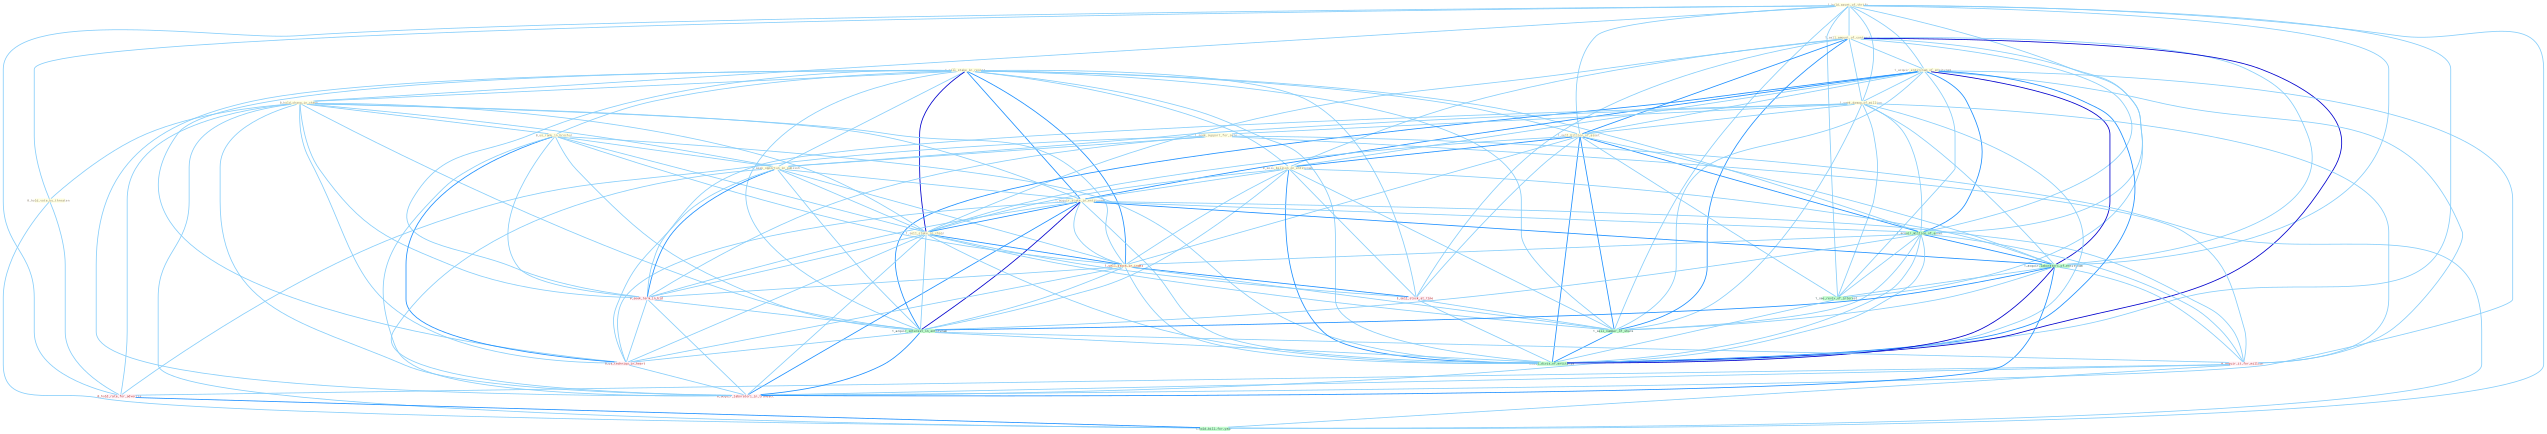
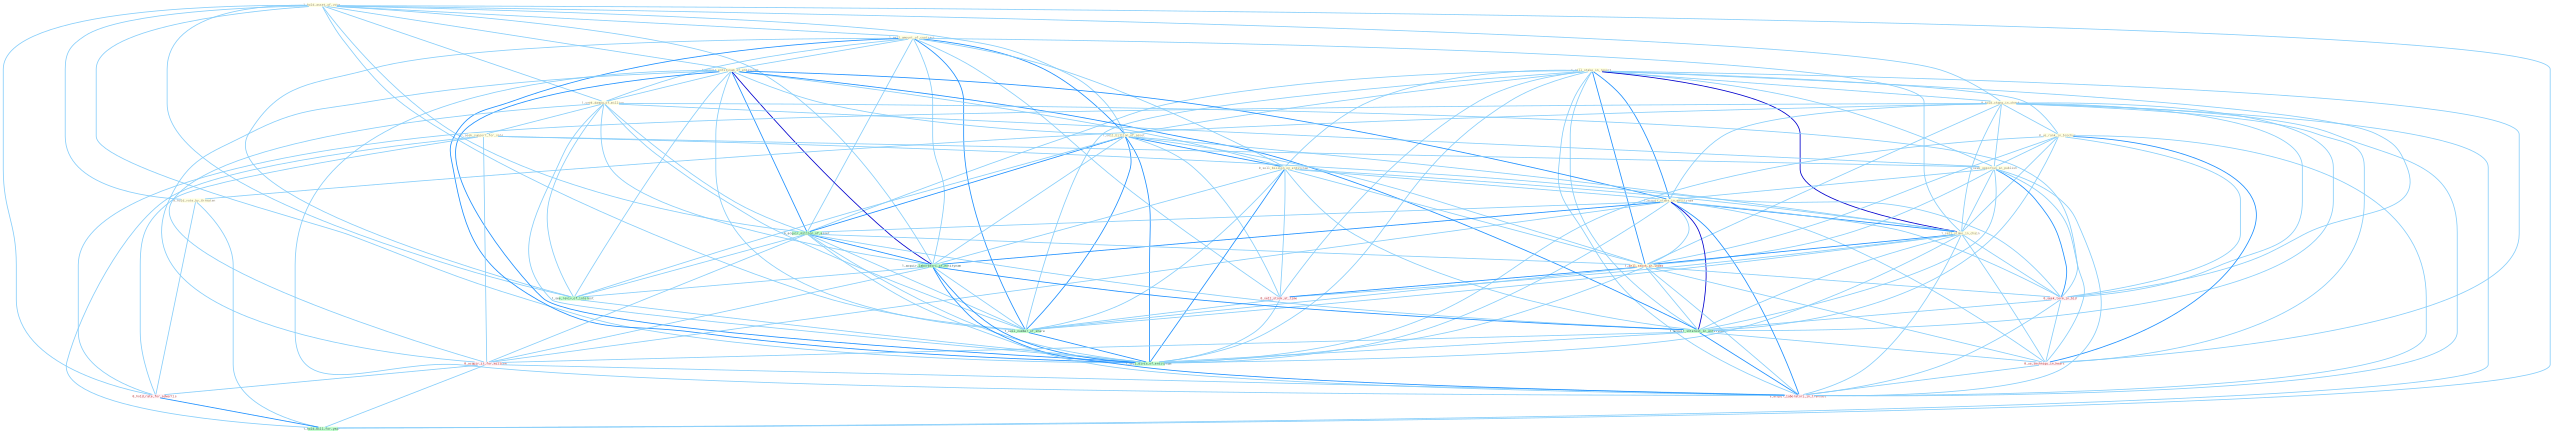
node "1_hold_asset_of_thrift": label "1_hold_asset_of_thrift" -> "1_hold_asset_of_vote"
edge "1_seek_damag_of_million" -- "1_sell_billion_of_asset": removed
node "1_acquir_million_of_asset": label "1_acquir_million_of_asset" -> "6_acquir_million_of_asset"
edge "1_sell_amount_of_contract" -- "1_sell_divis_of_entitynam": color #0000cd -> #1e90ff
edge "1_sell_stock_in_index" -- "0_acquir_laboratori_in_transact": added
edge "1_acquir_laboratori_of_entitynam" -- "1_sell_divis_of_entitynam": color #0000cd -> #1e90ff
